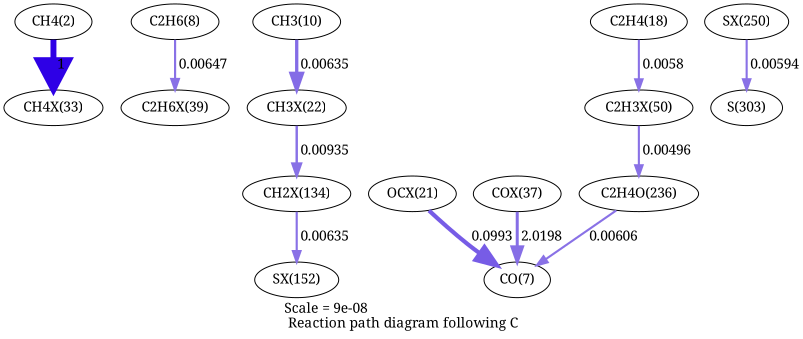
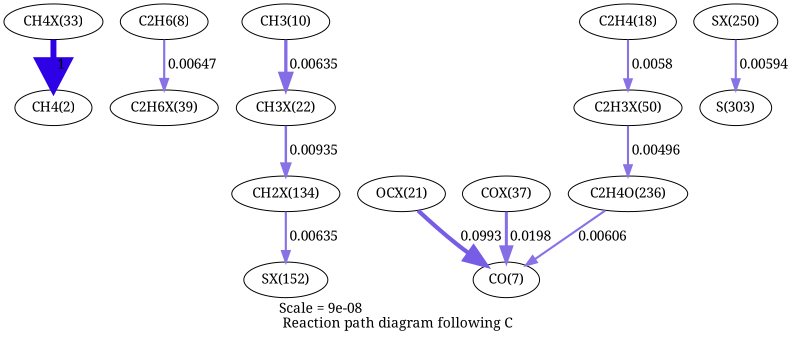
edge "CH4(2)" -> "CH4X(33)": reversed
edge "COX(37)" -> "CO(7)": label " 2.0198" -> " 0.0198"
